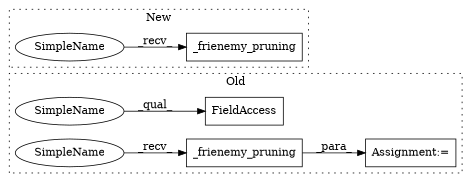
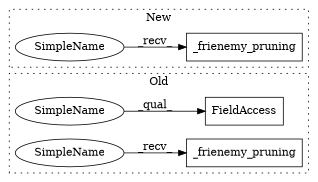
node "Assignment:=": removed
